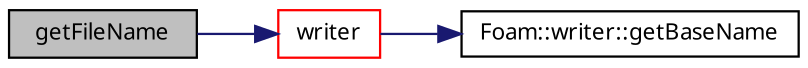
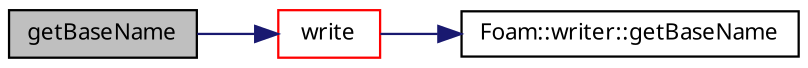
node "getFileName": label "getFileName" -> "getBaseName"
node "writer": label "writer" -> "write"
